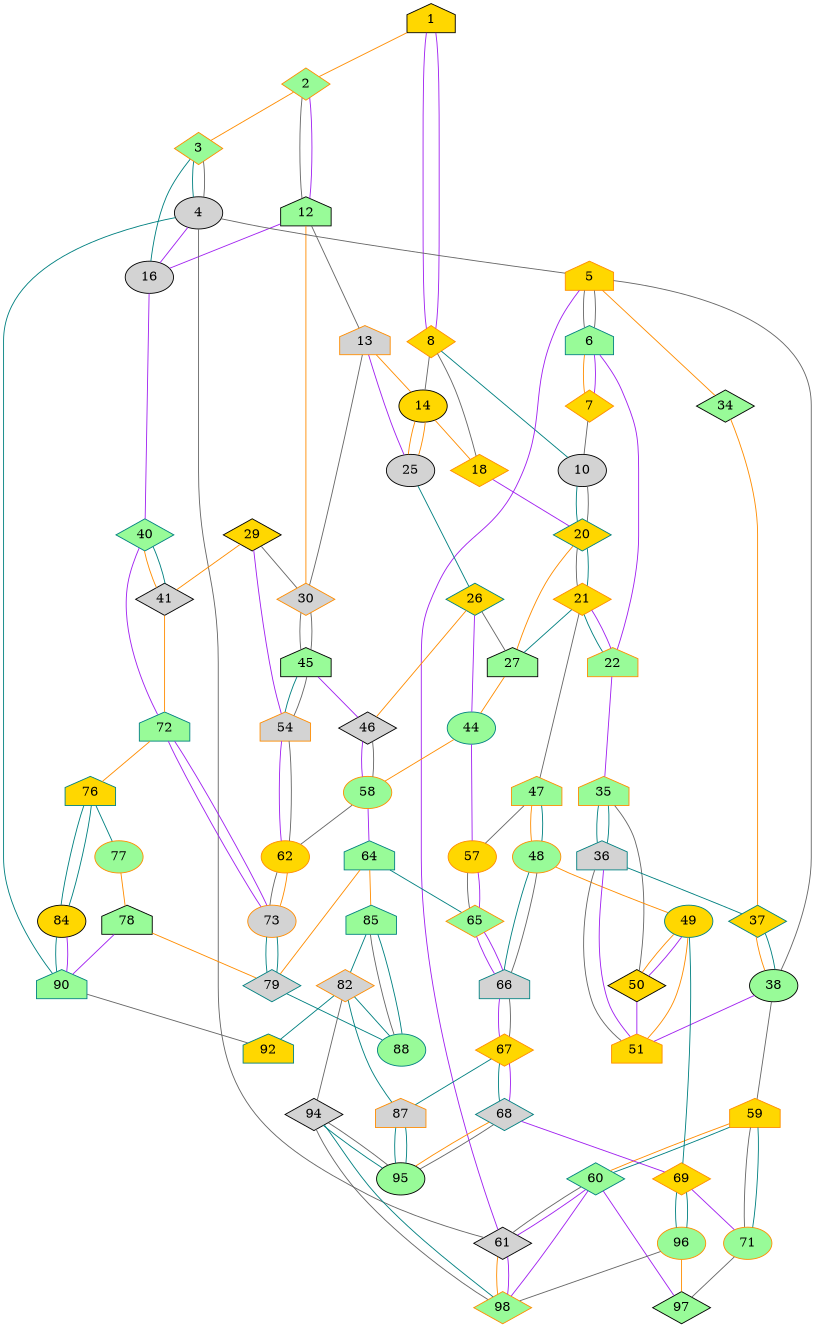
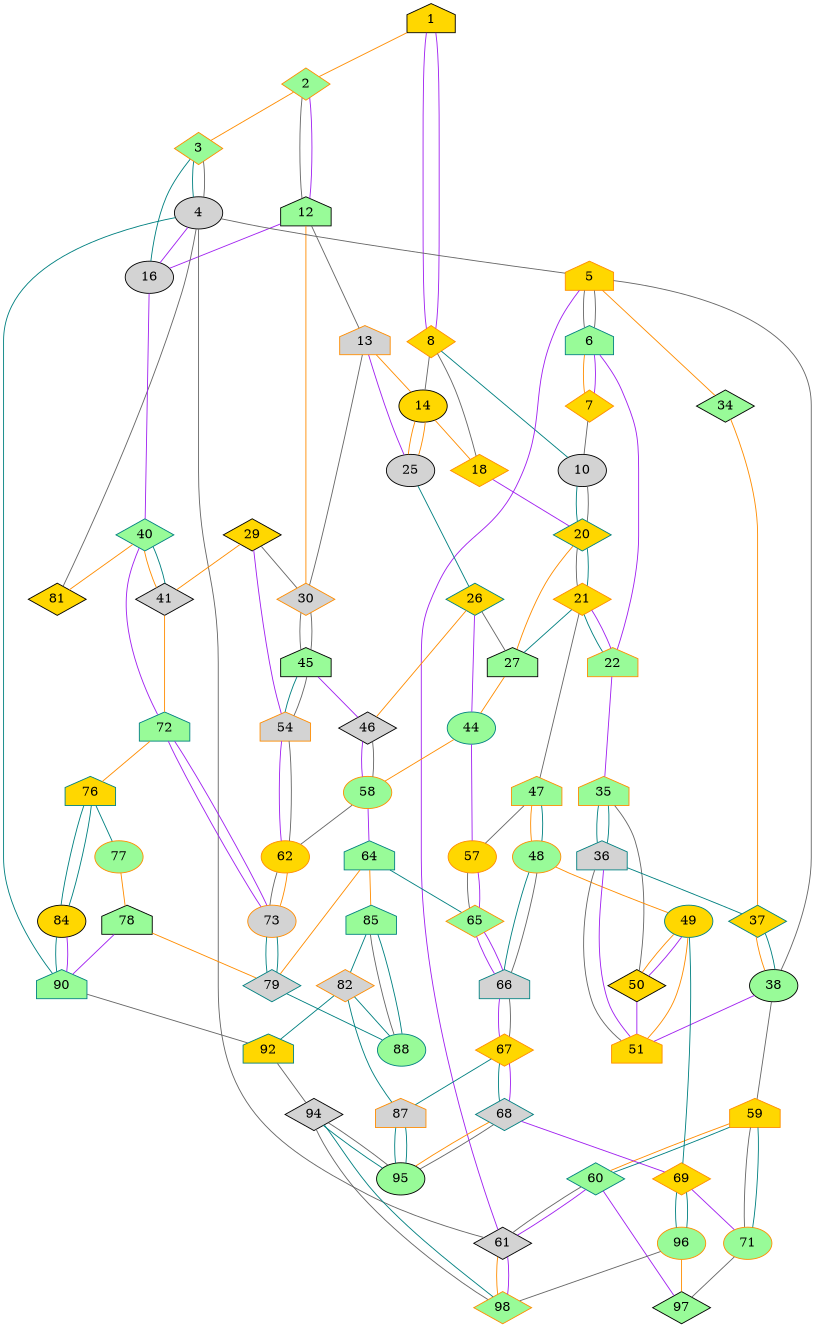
node "81": added
edge "82" -- "94": now "92" -- "94"
edge "60" -- "98": removed
